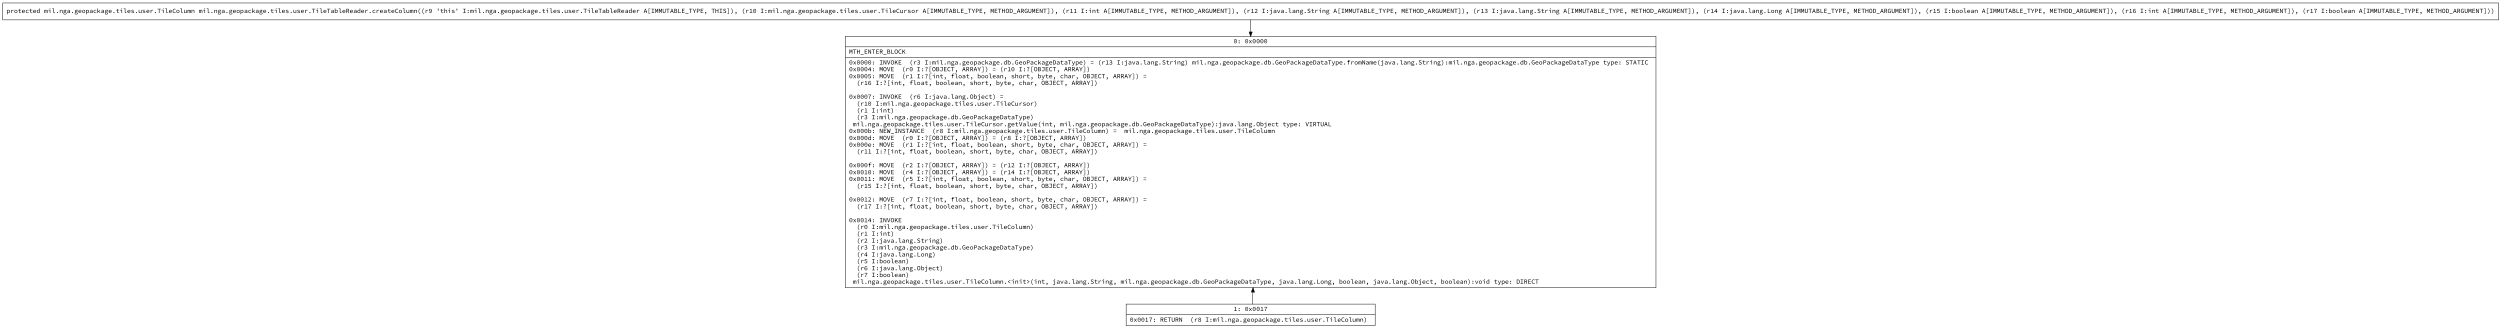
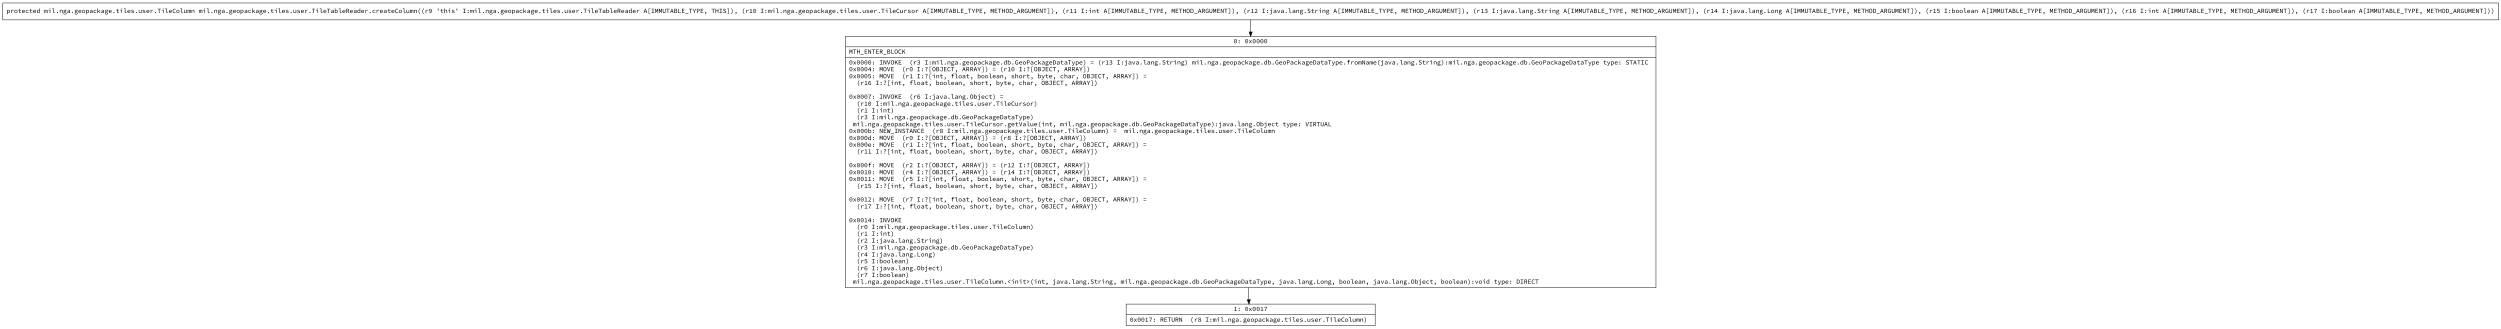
edge "1: 0x0017" -> "0: 0x0000": reversed
